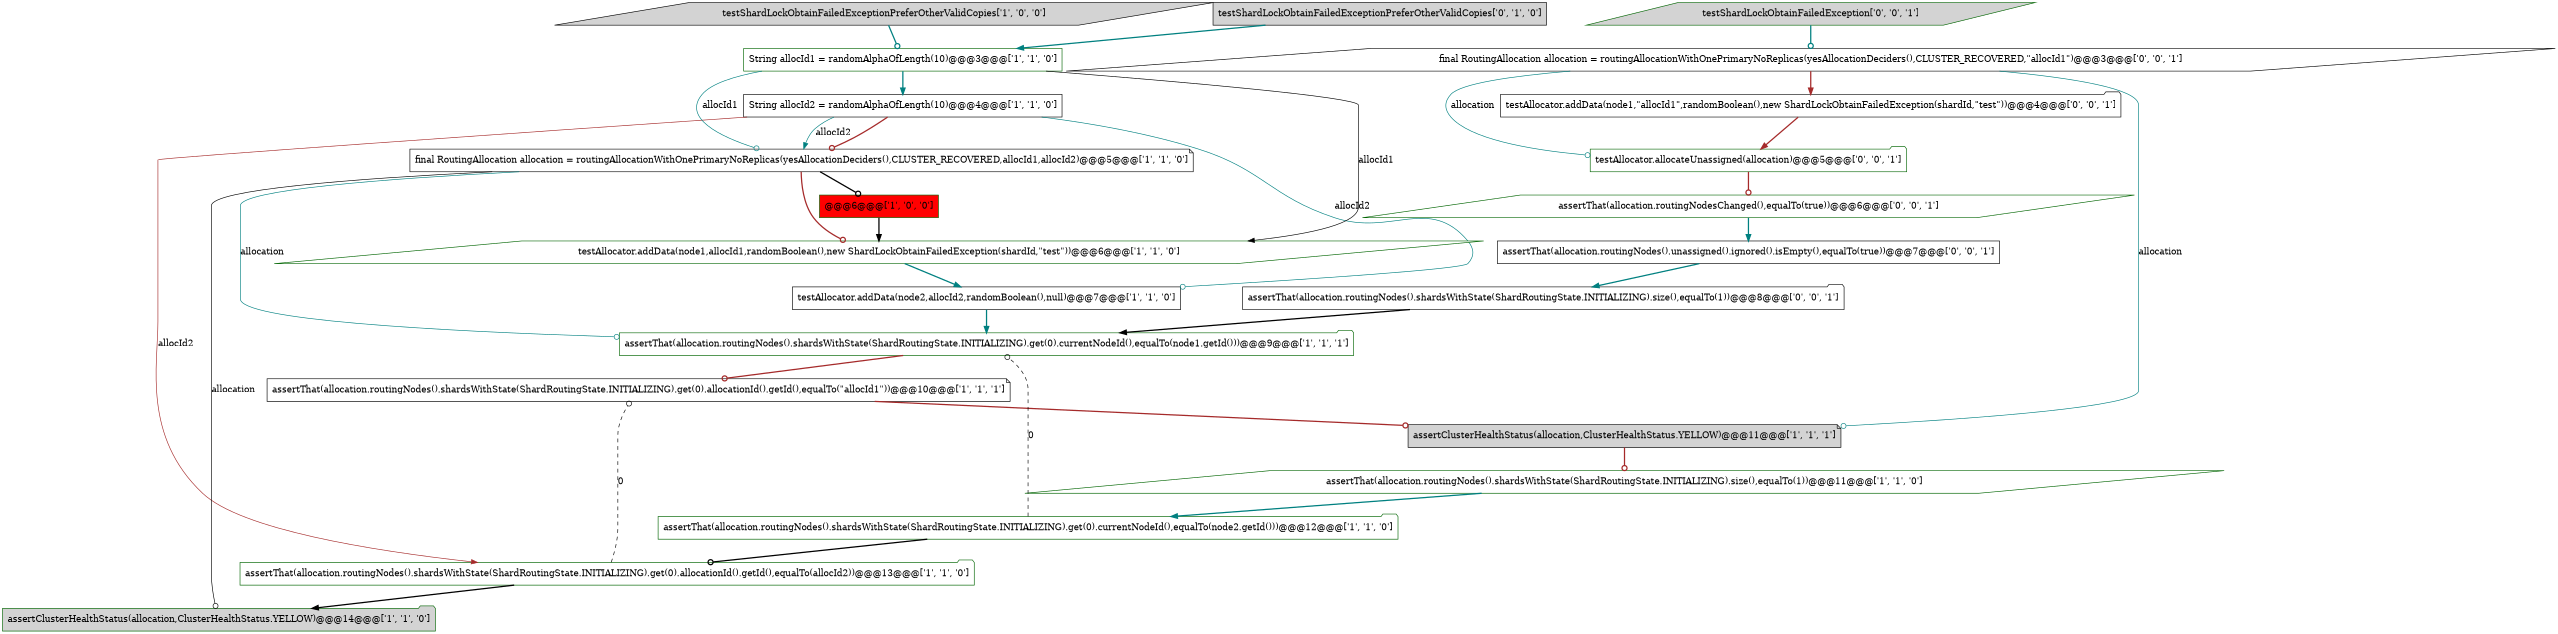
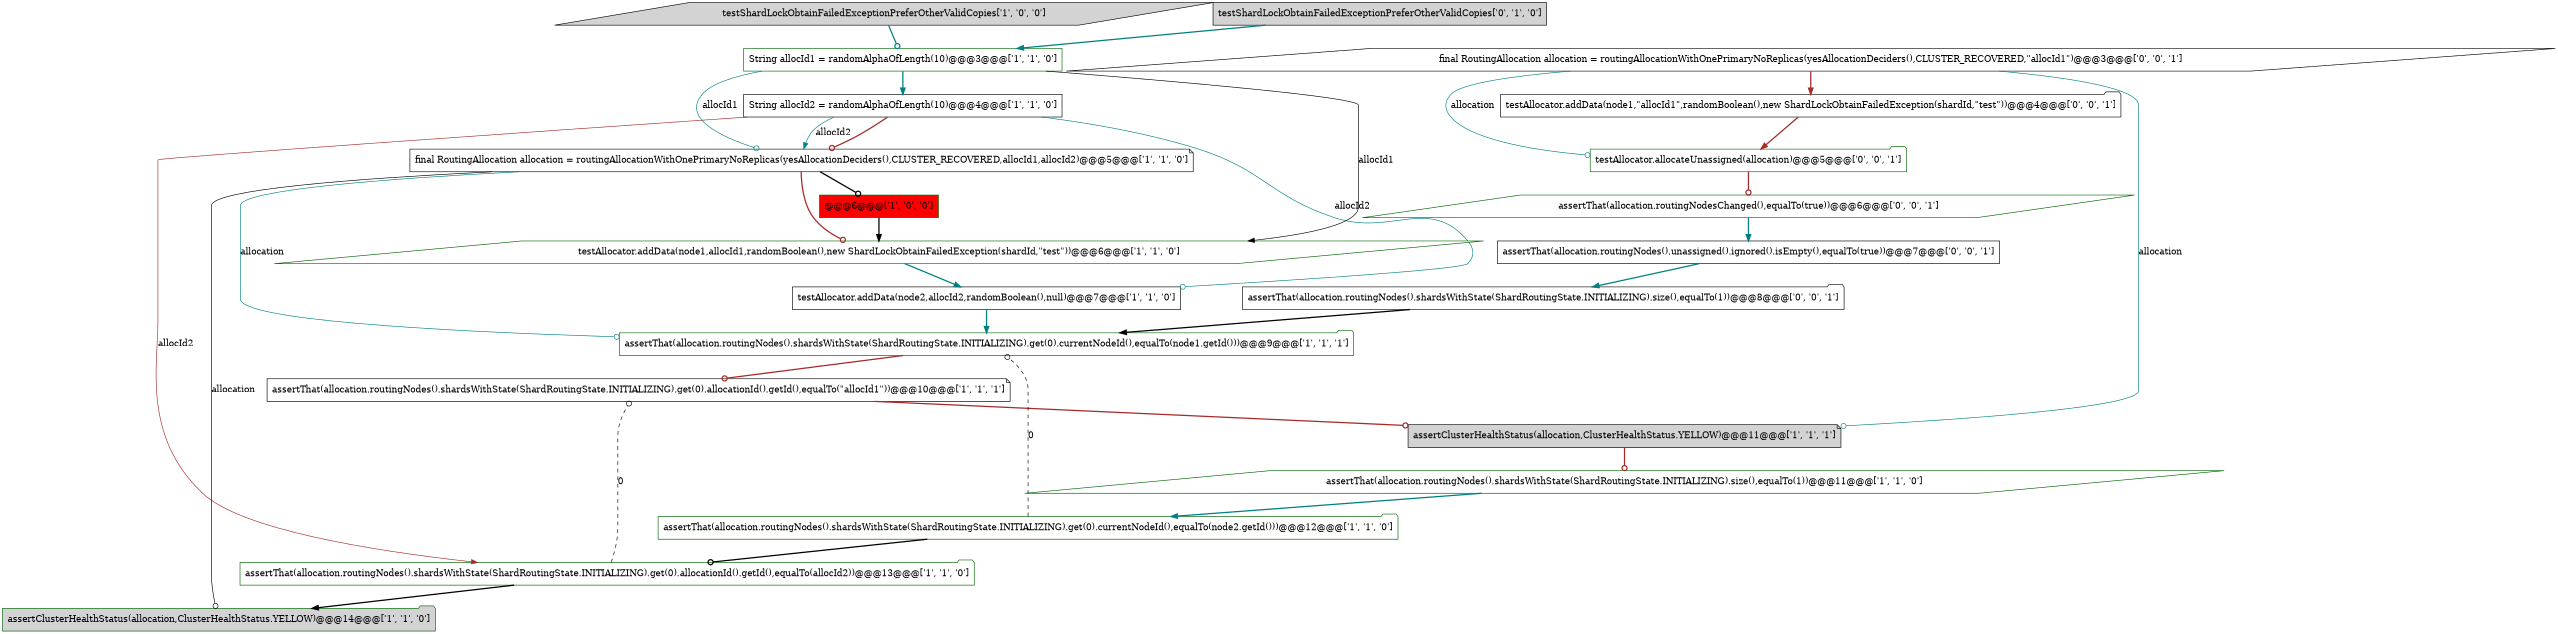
node "testShardLockObtainFailedException['0', '0', '1']": removed
